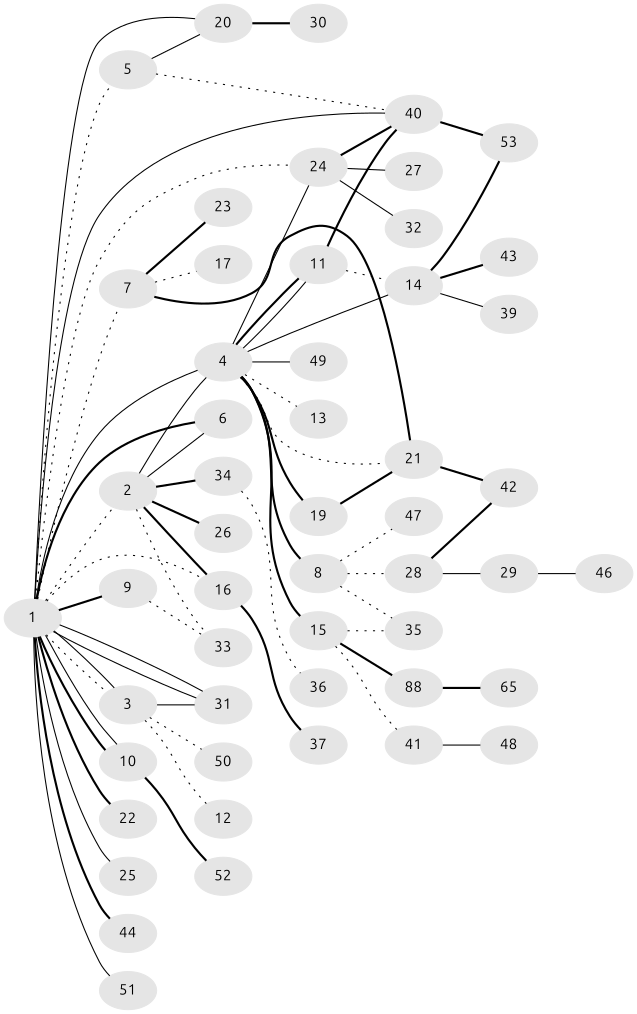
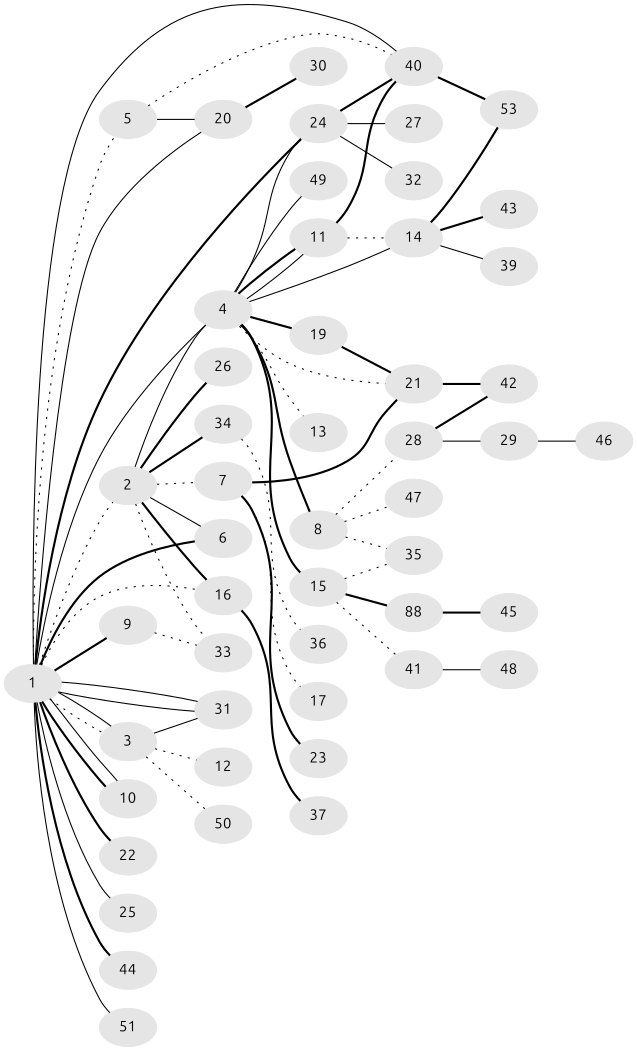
edge "24" -- "1": style dotted -> bold
edge "7" -- "1": now "7" -- "2"
node "65": label "65" -> "45"
node "52": removed
